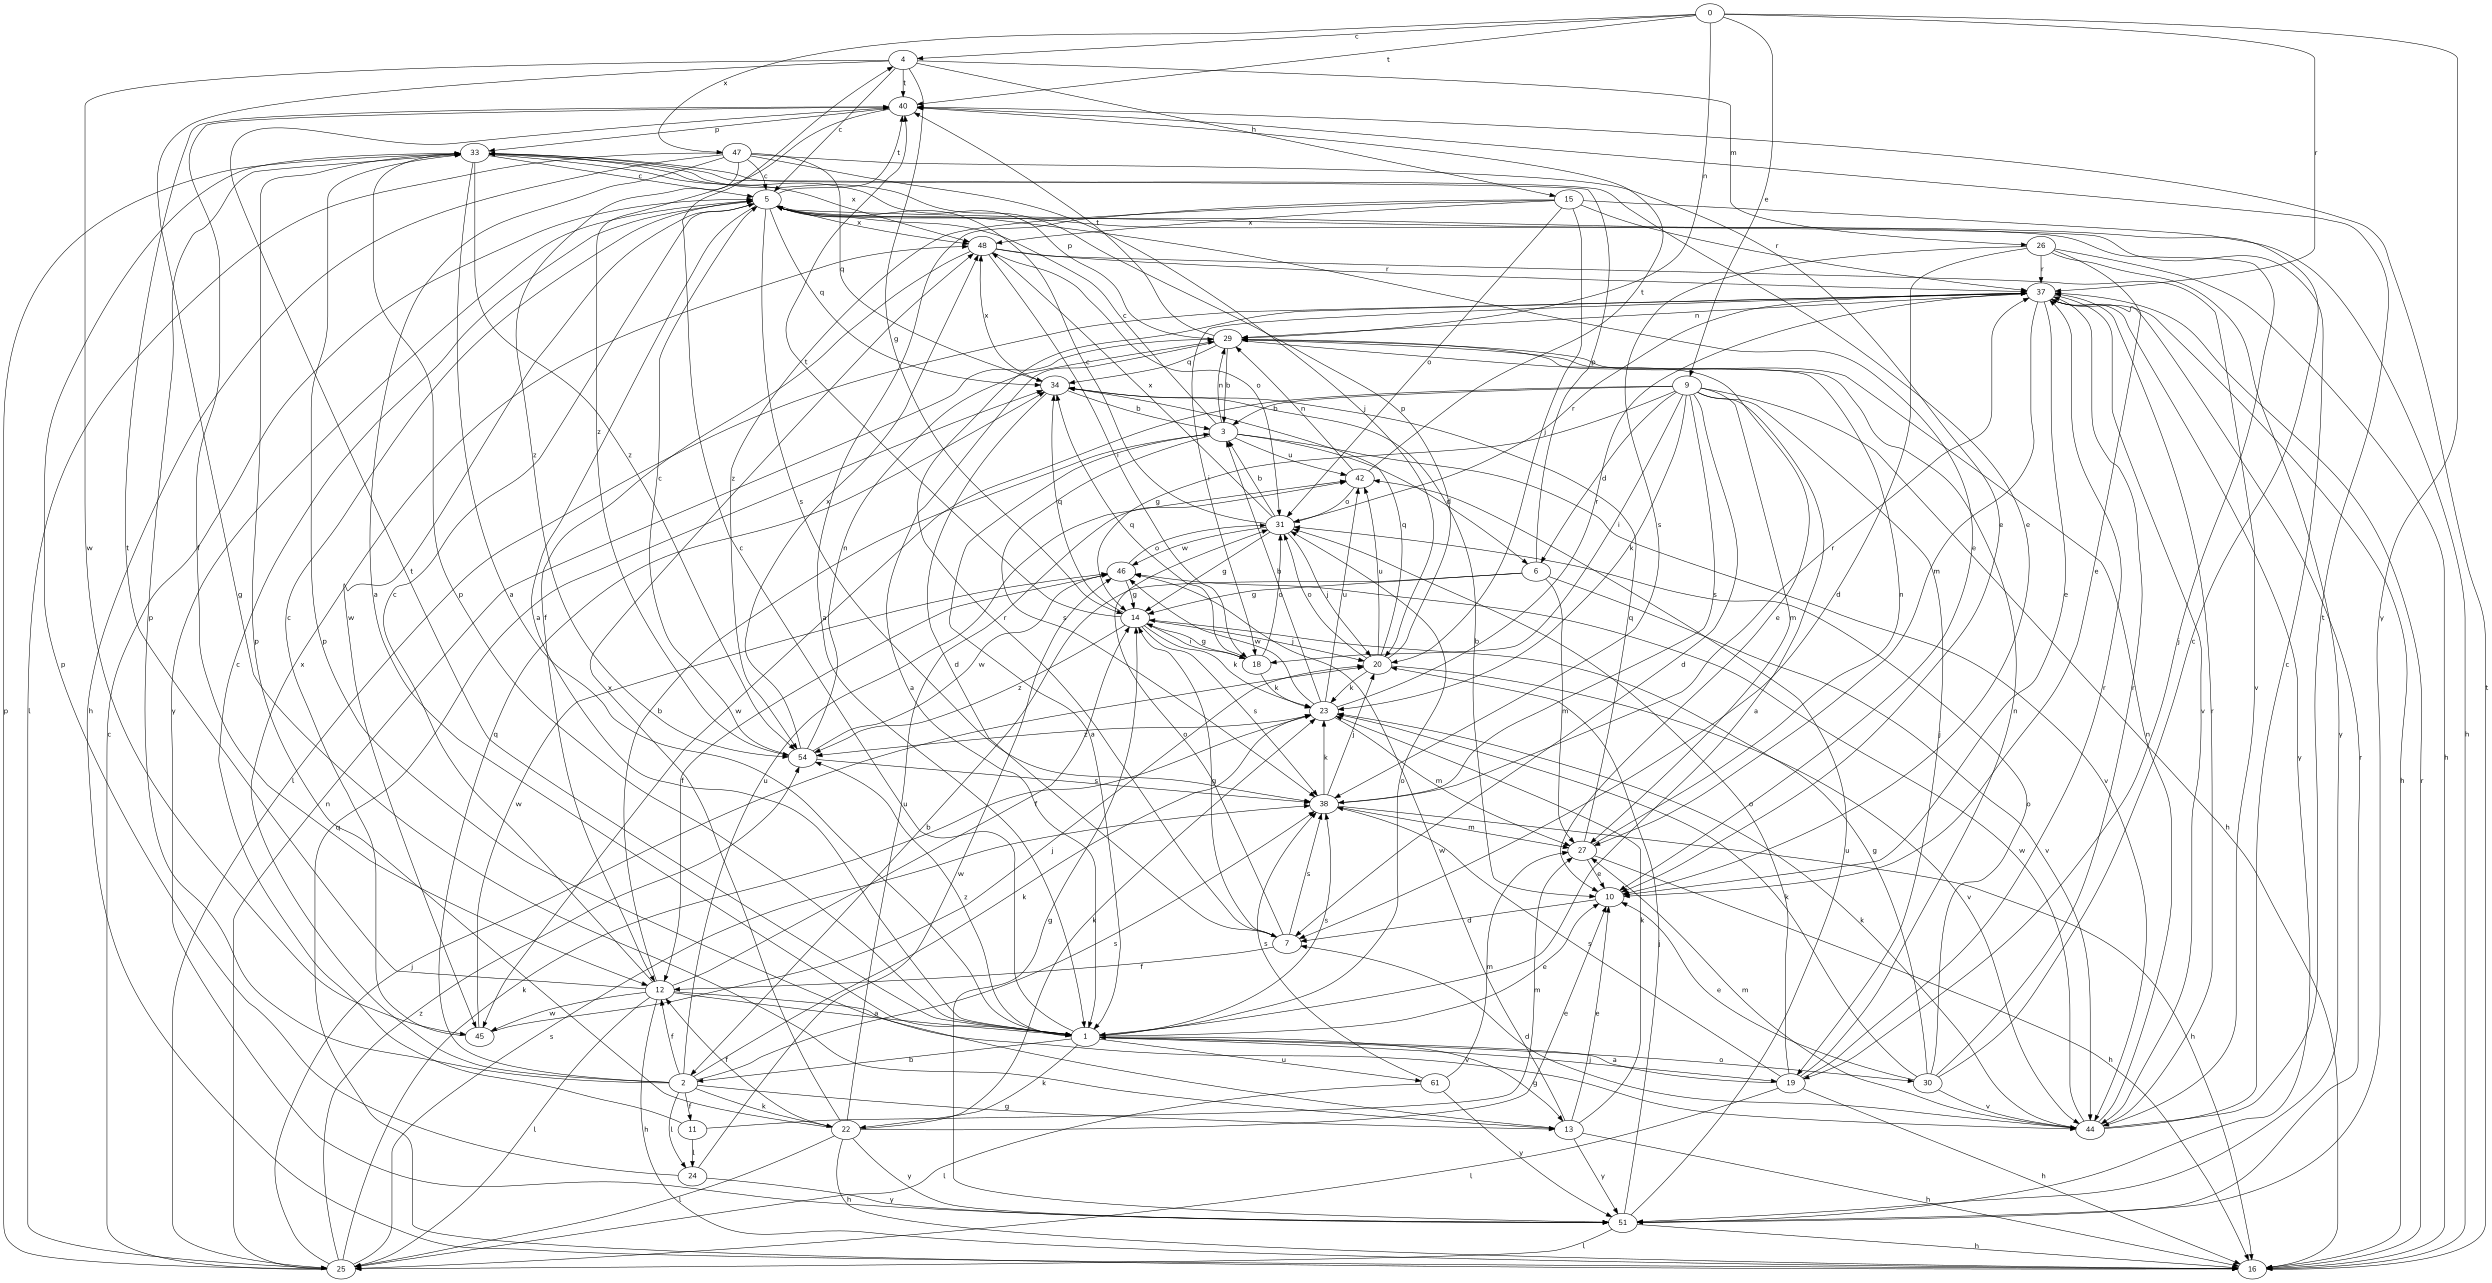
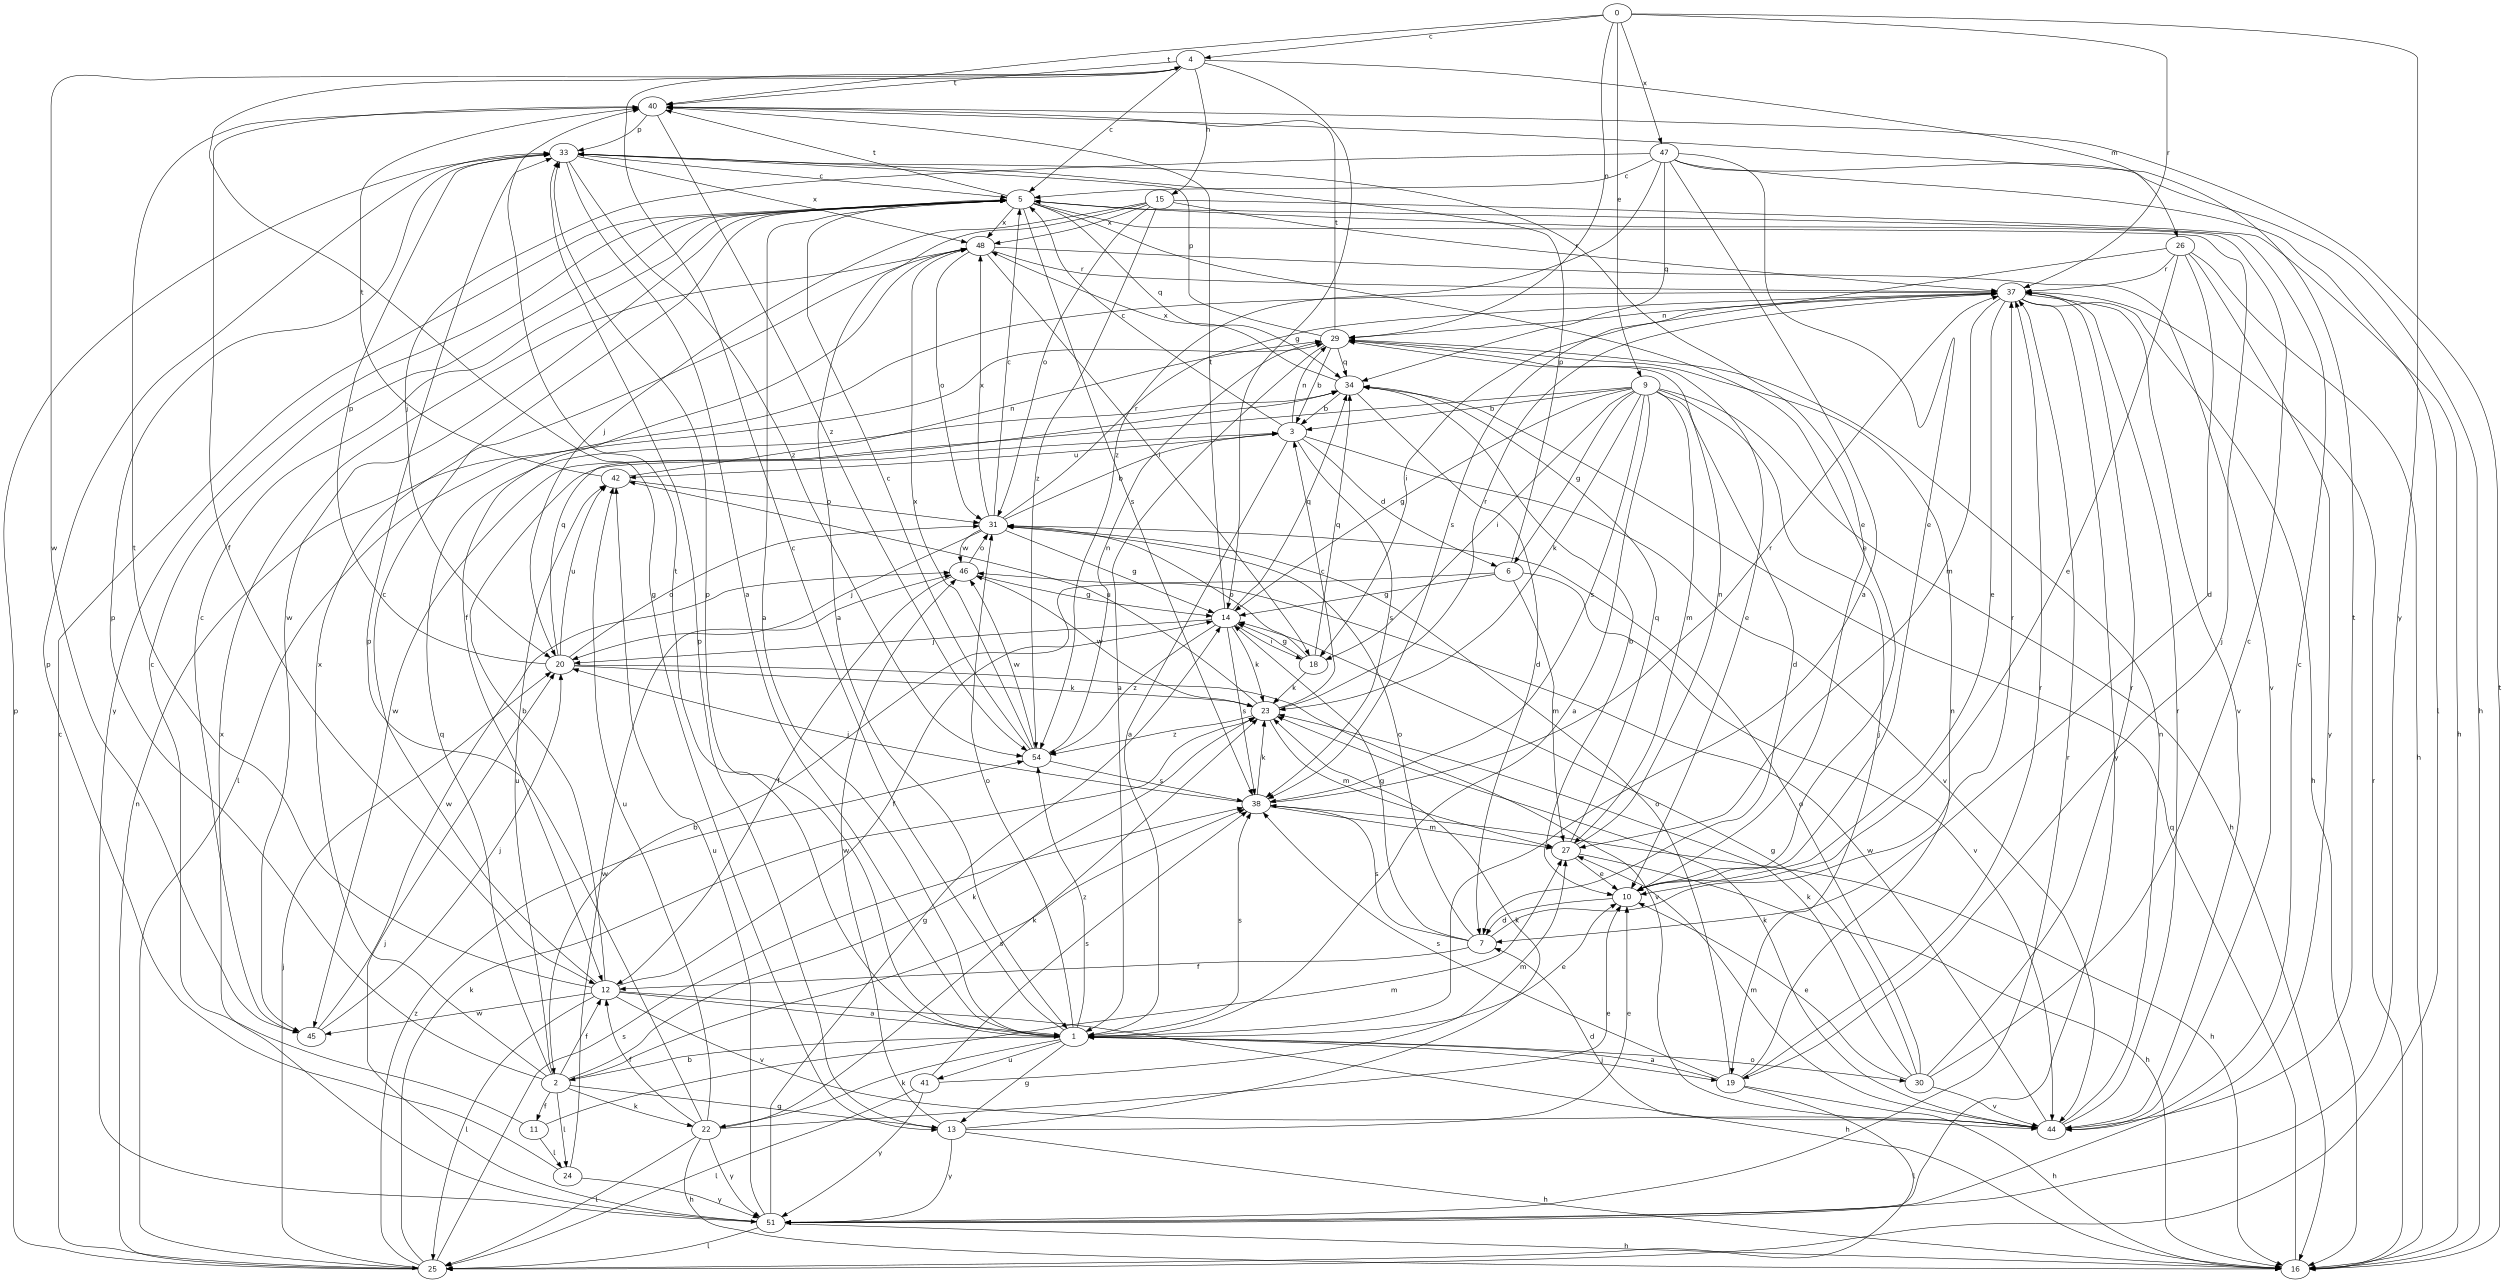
edge "9" -> "6": label "d" -> "g"
edge "23" -> "3": label "b" -> "c"
edge "22" -> "48": now "51" -> "48"
node "61": label "61" -> "41"
